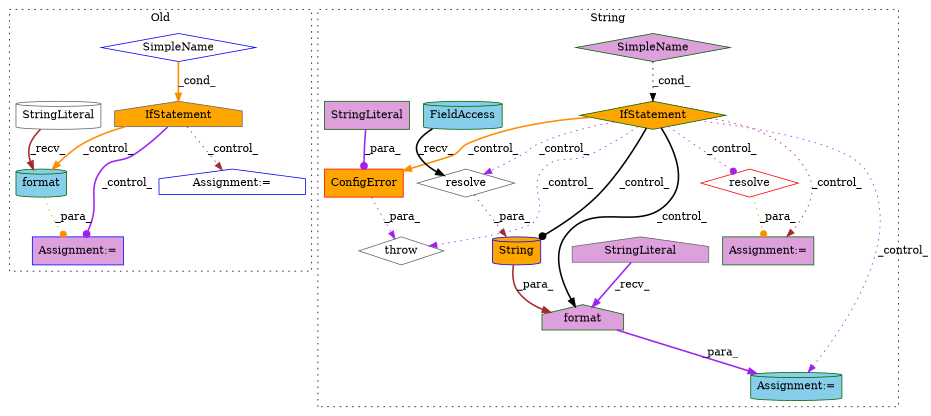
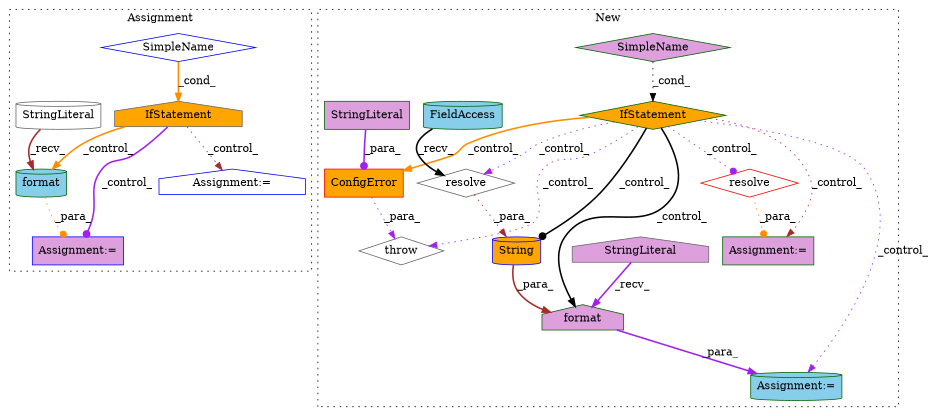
cluster "Old": label "Old" -> "Assignment"
cluster "String": label "String" -> "New"
